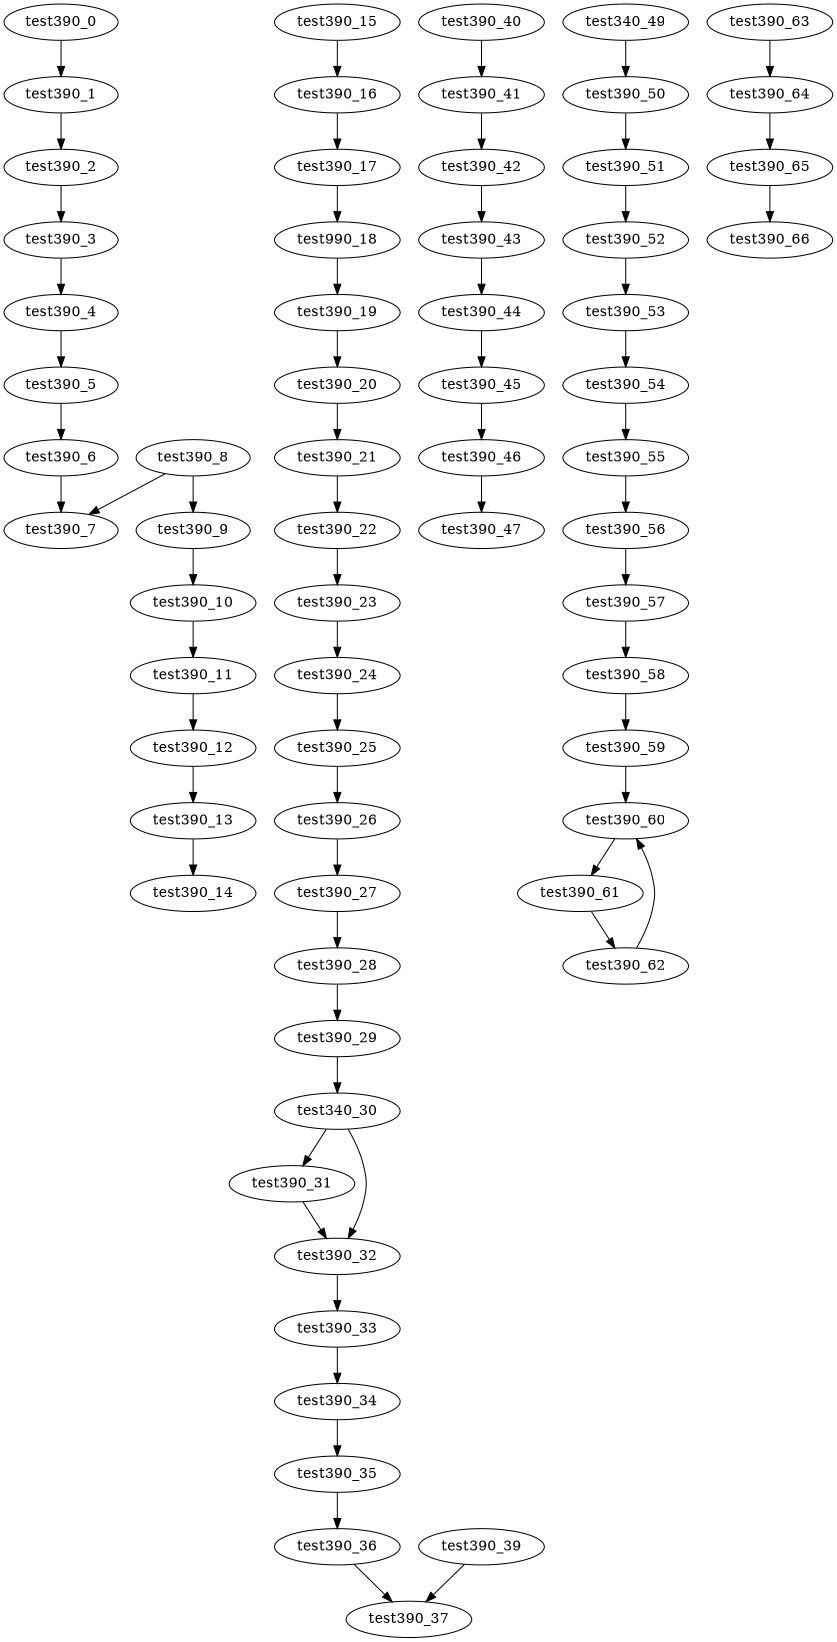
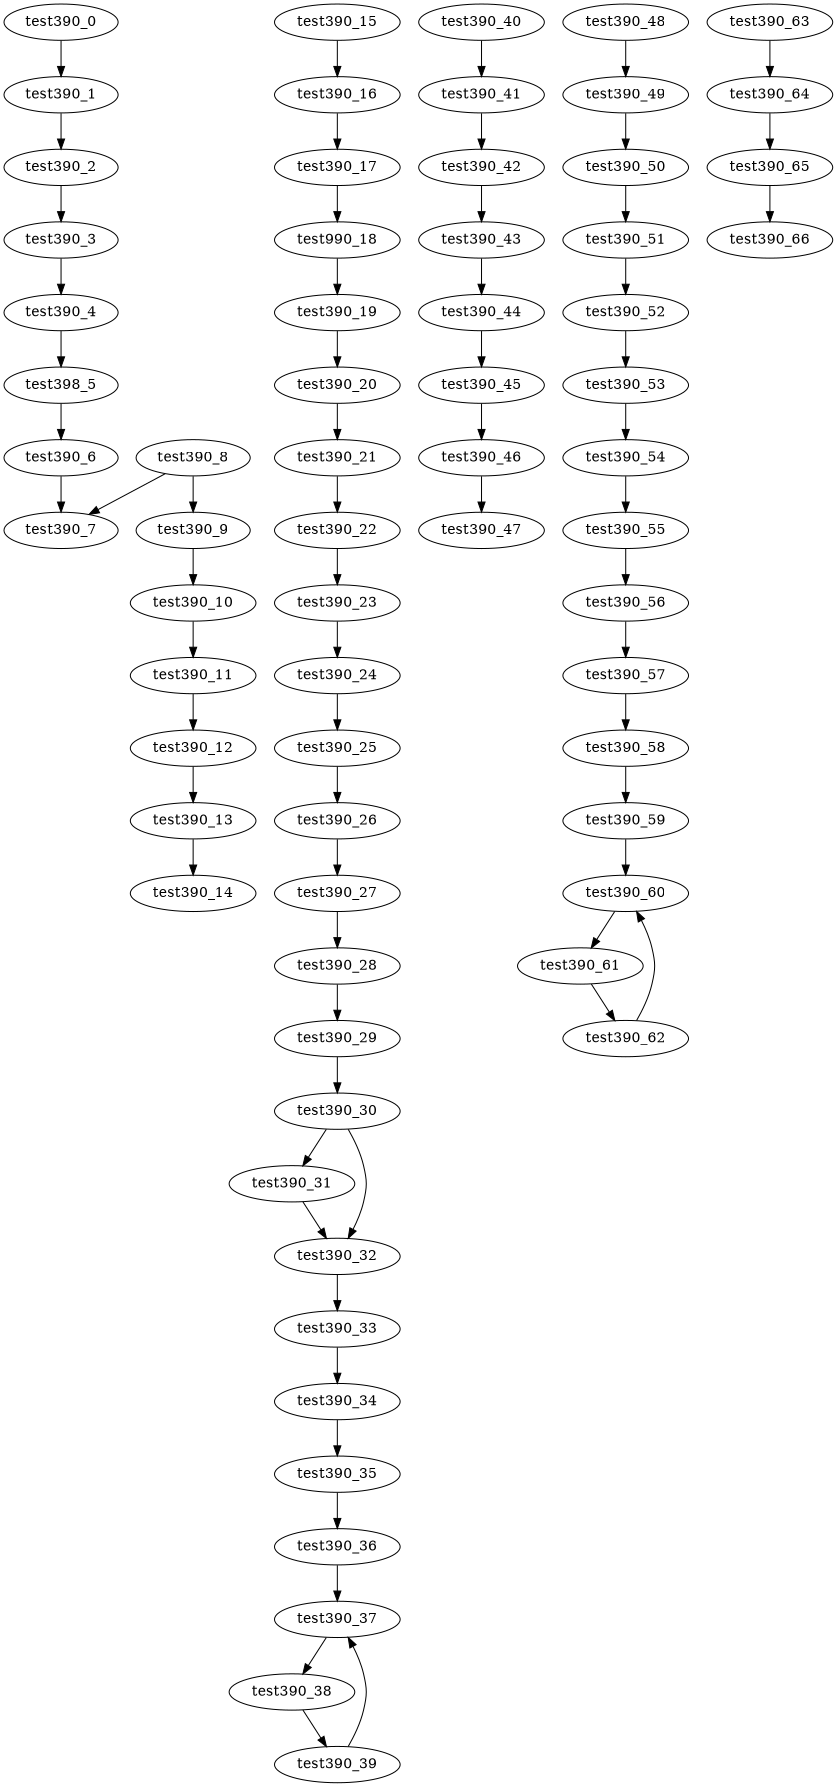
node "test340_49": label "test340_49" -> "test390_49"
node "test390_48": added
node "test390_5": label "test390_5" -> "test398_5"
node "test340_30": label "test340_30" -> "test390_30"
node "test390_38": added
